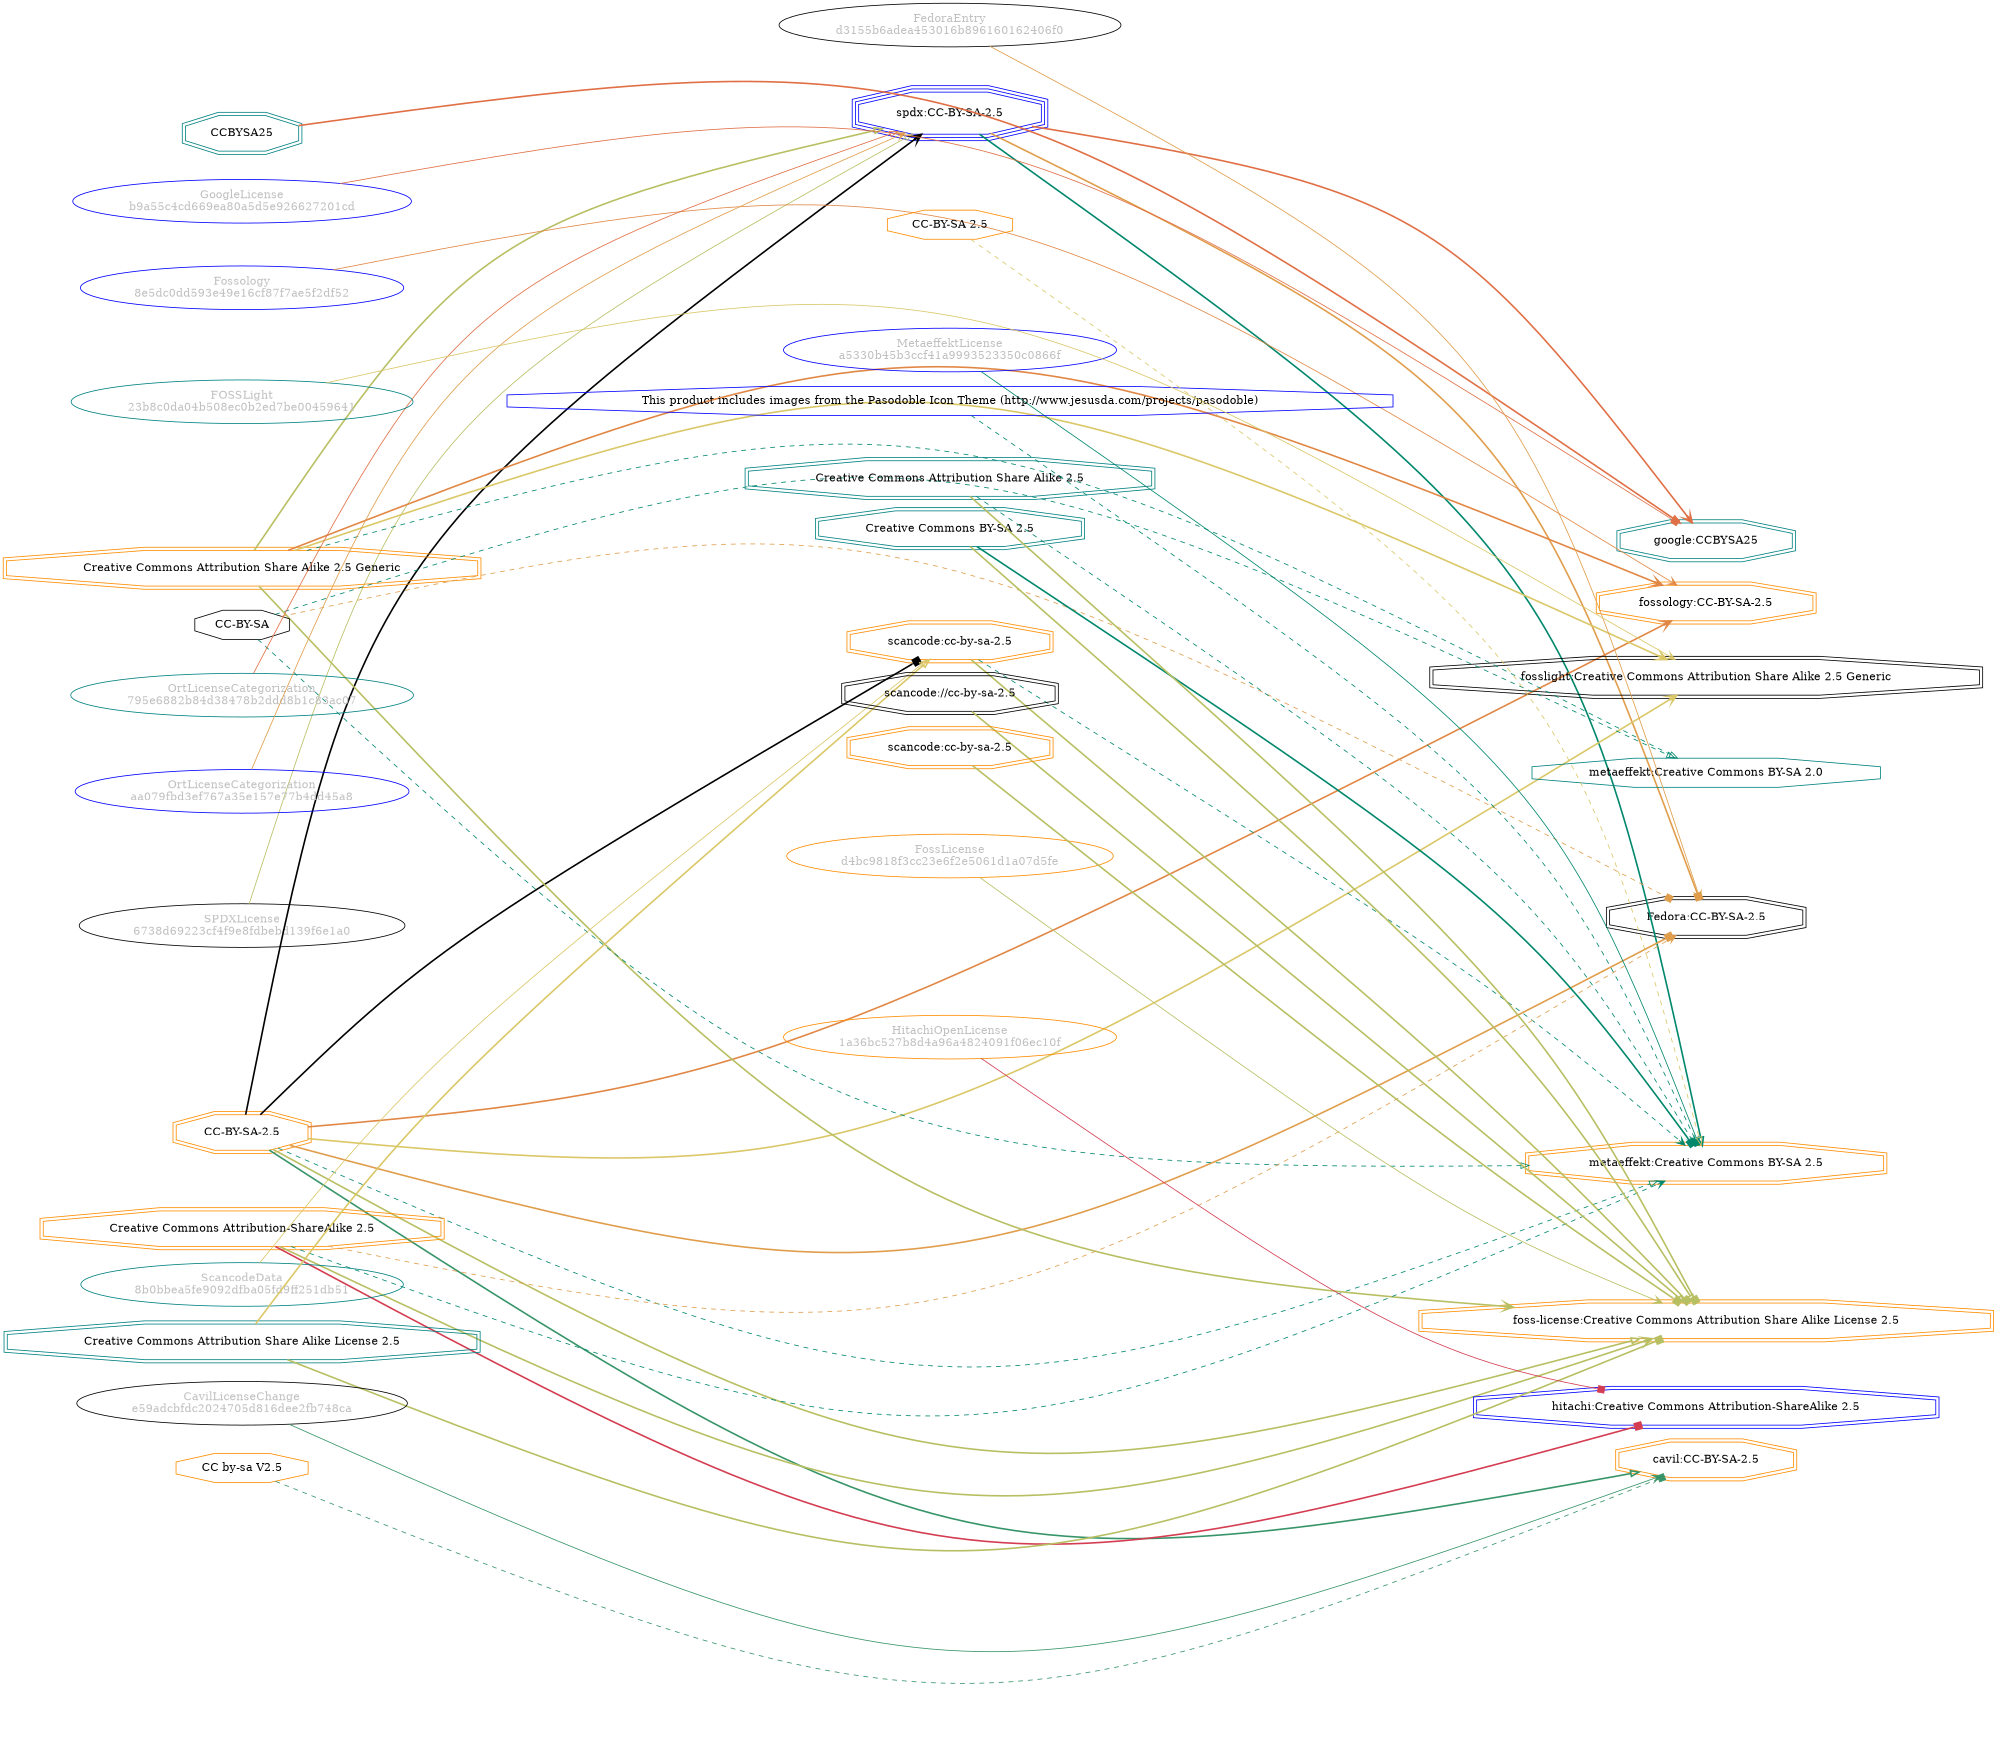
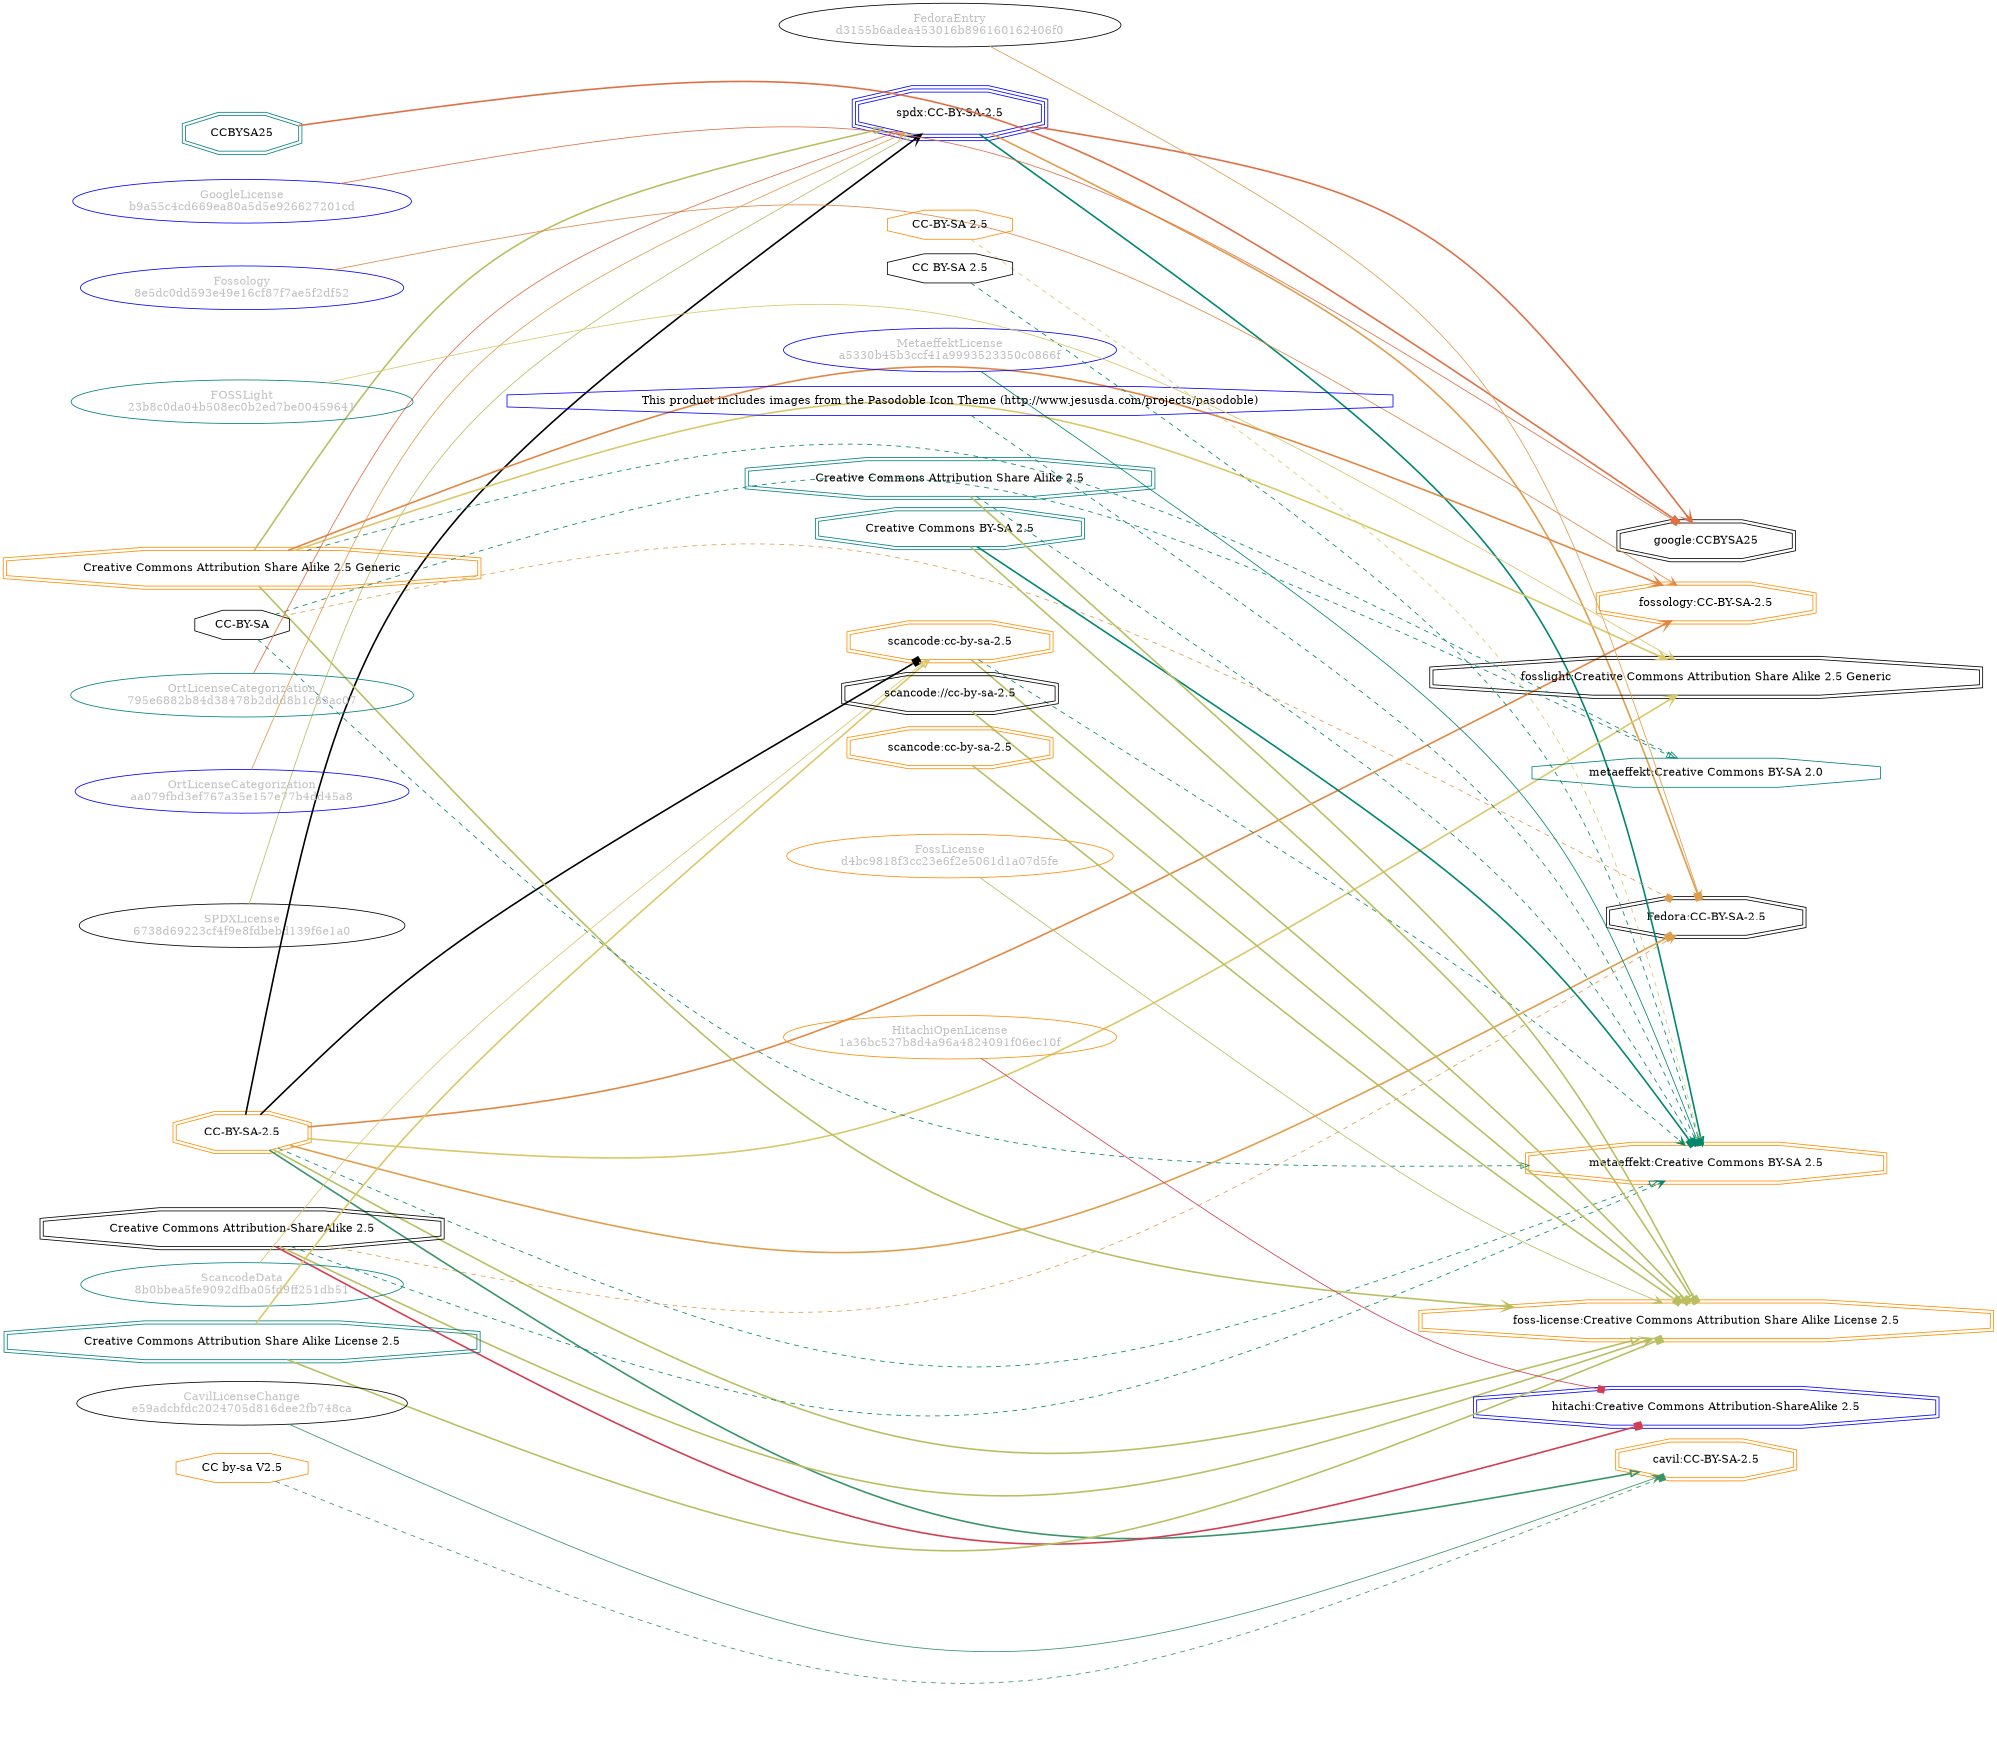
node "CC BY-SA 2.5": added
node "google:CCBYSA25": color teal -> black
node "Creative Commons Attribution-ShareAlike 2.5": color darkorange -> black
